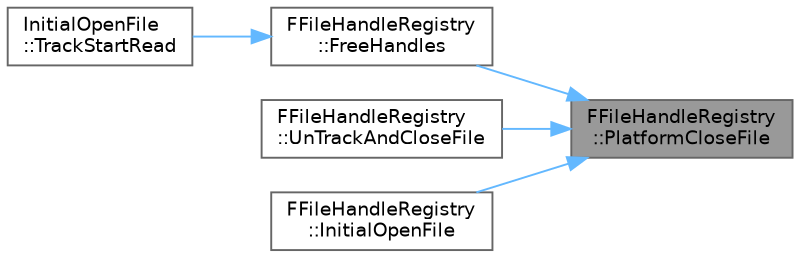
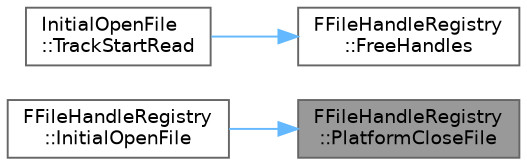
edge "FFileHandleRegistry ::FreeHandles" -> "FFileHandleRegistry ::PlatformCloseFile": removed
node "FFileHandleRegistry ::UnTrackAndCloseFile": removed
